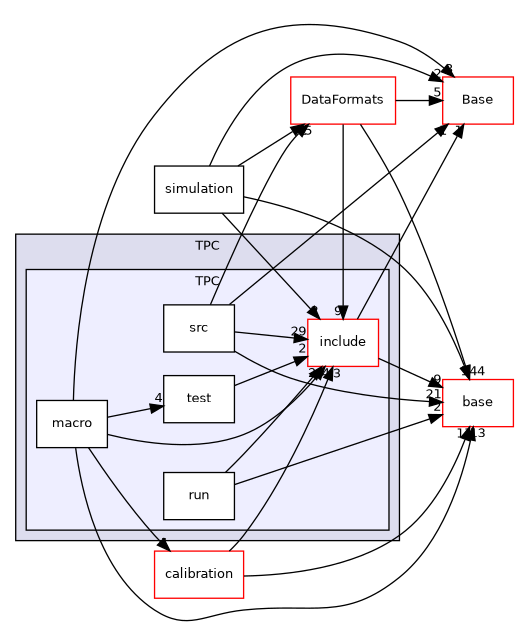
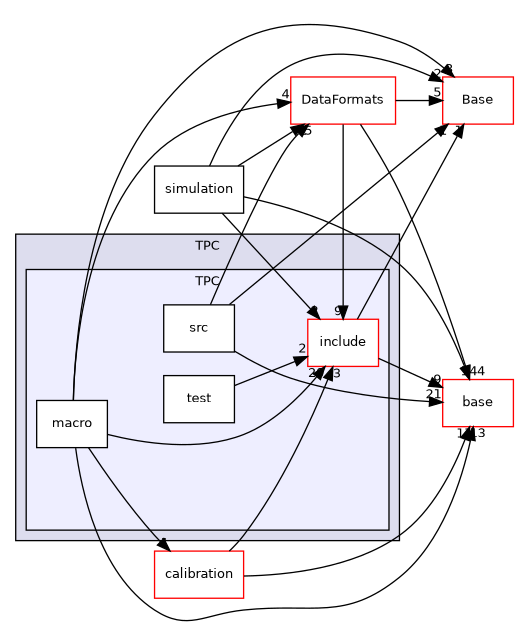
edge "src" -> "include": removed
edge "macro" -> "test": now "macro" -> "DataFormats"
node "run": removed
